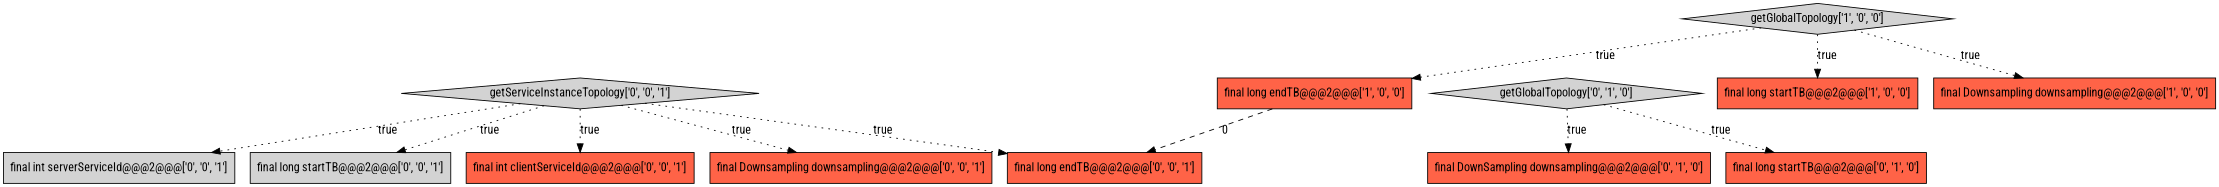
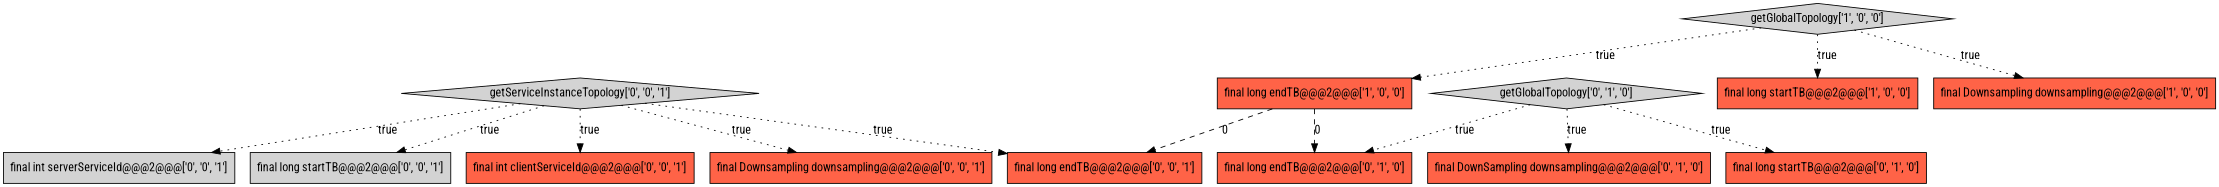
node "final long endTB@@@2@@@['0', '1', '0']": added
